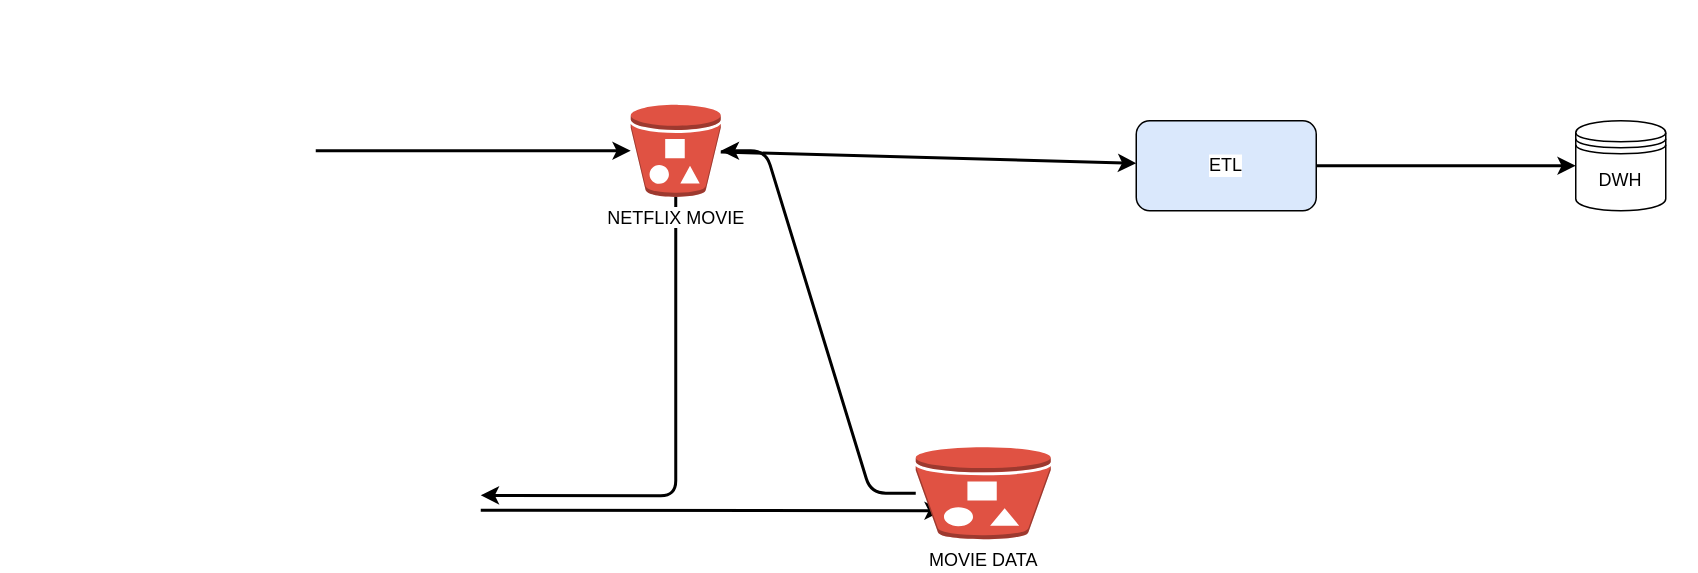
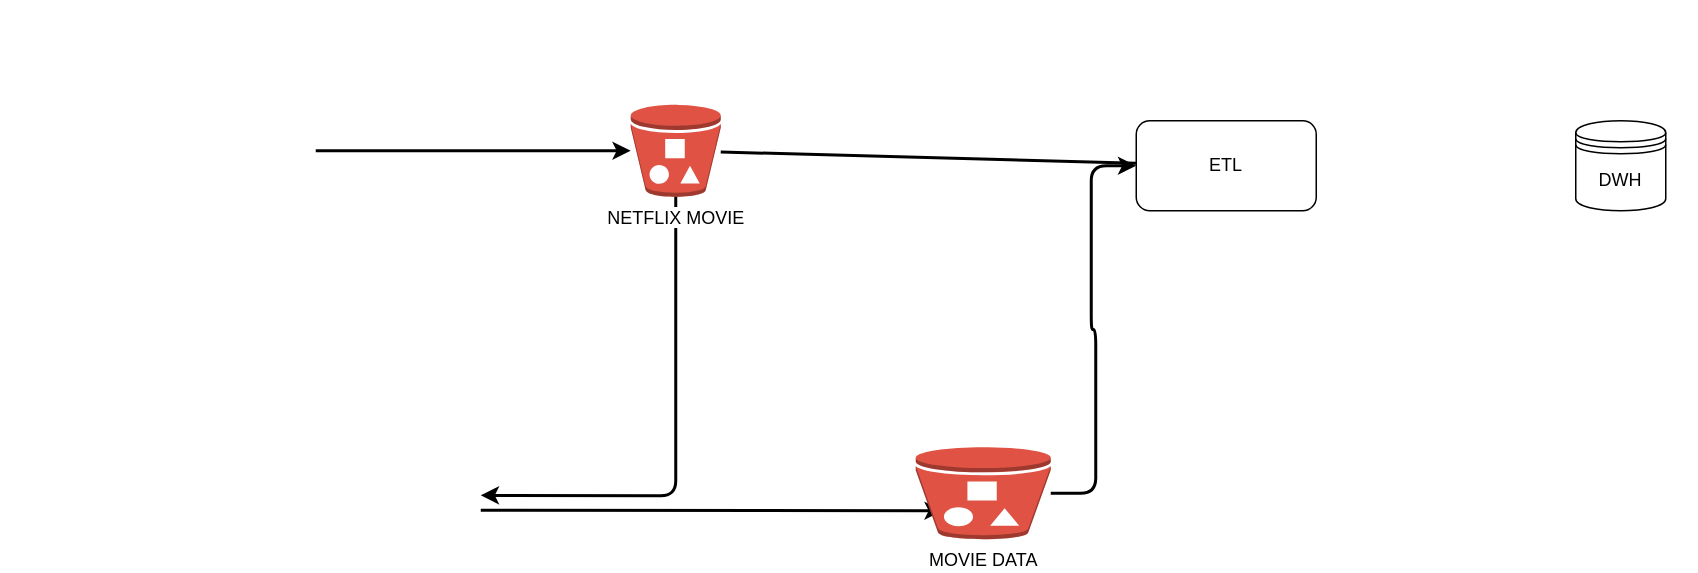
edge "NETFLIX MOVIE" -> "ETL": arrowhead classic -> none
node "ETL": fillcolor #dae8fc -> #ffffff
edge "ETL" -> "DWH": removed
edge "MOVIE DATA" -> "NETFLIX MOVIE": now "MOVIE DATA" -> "ETL"
